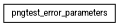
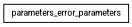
node "pngtest_error_parameters": label "pngtest_error_parameters" -> "parameters_error_parameters"
